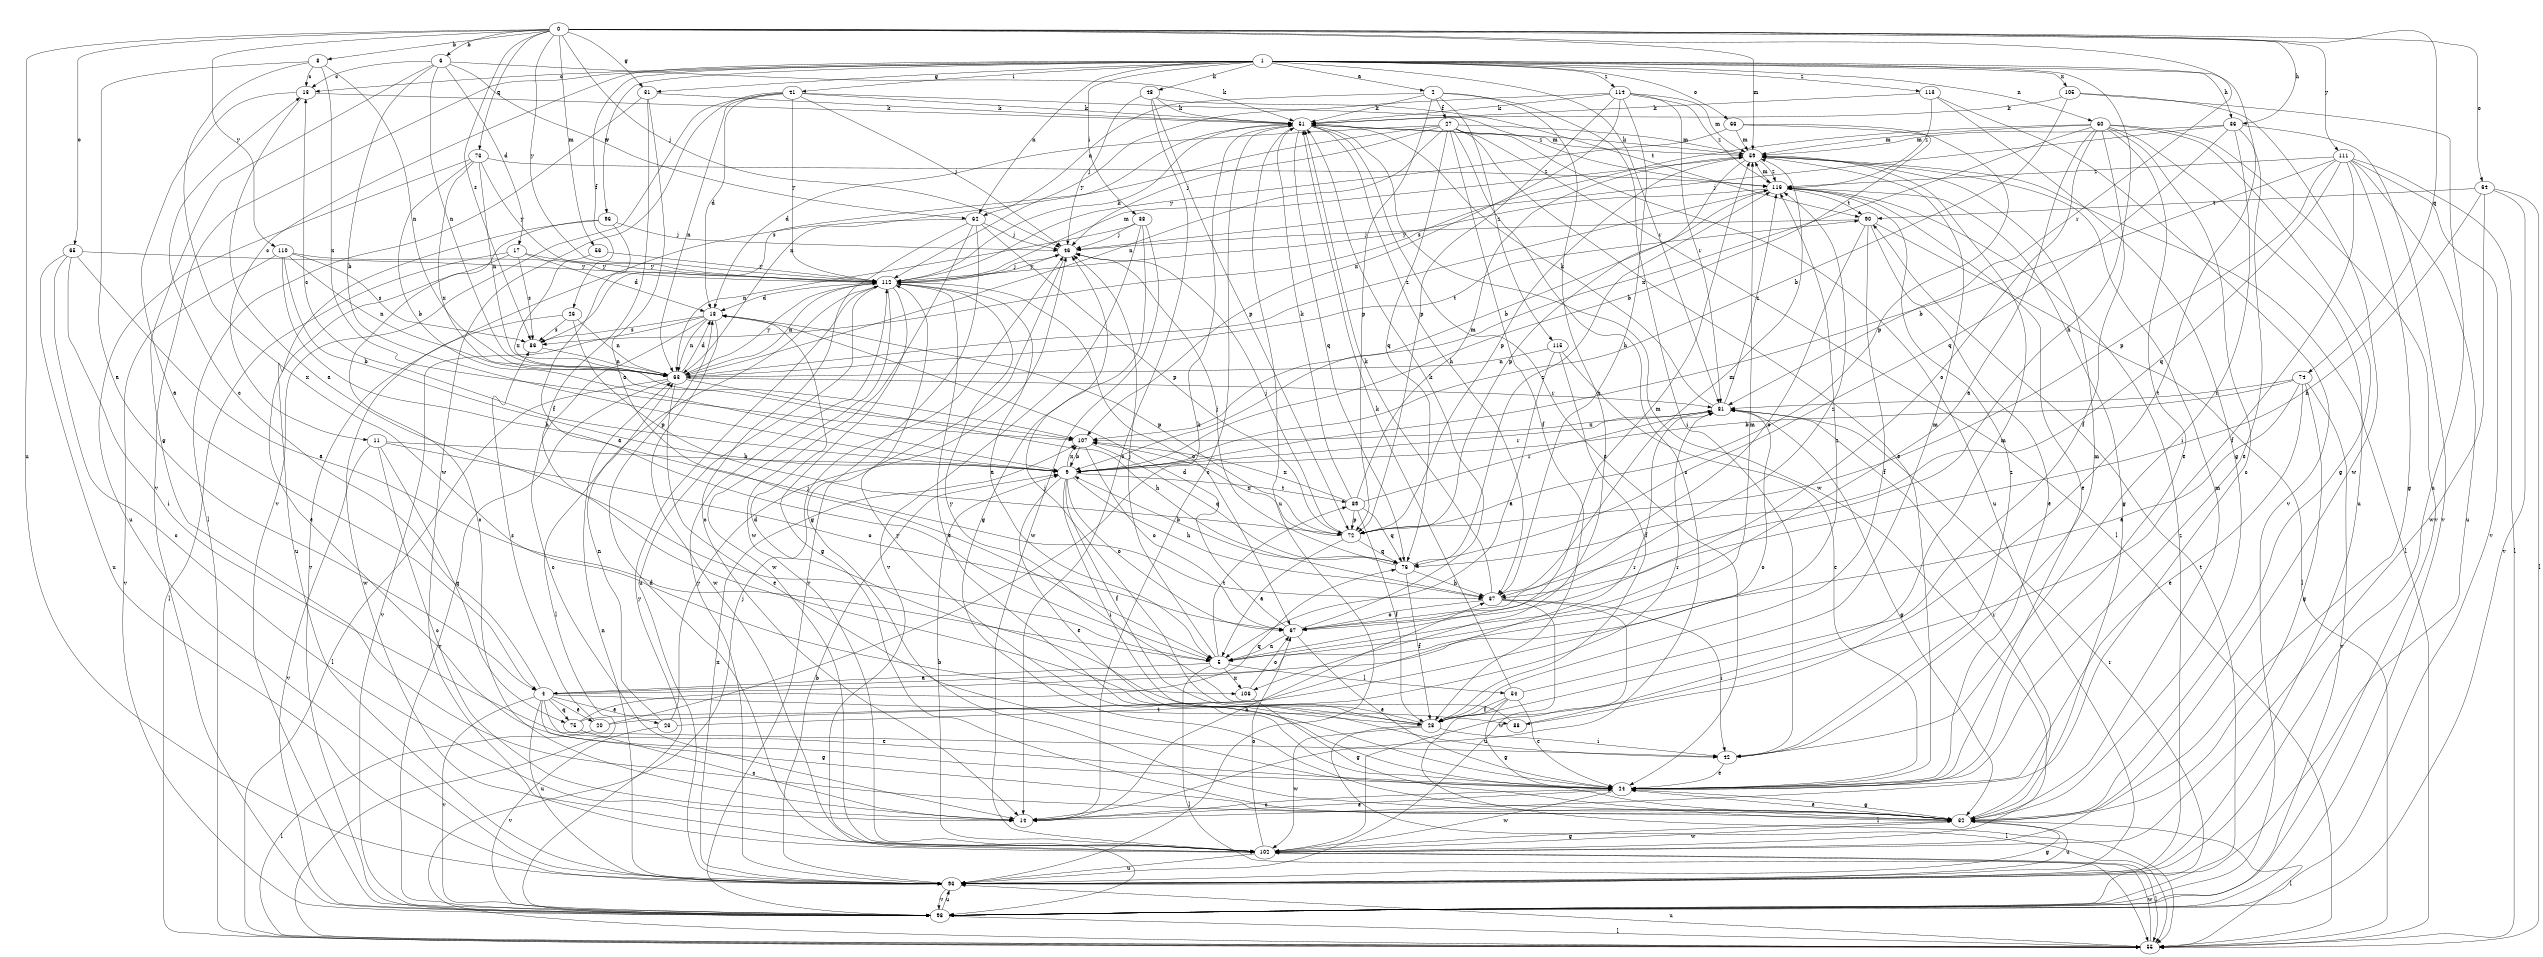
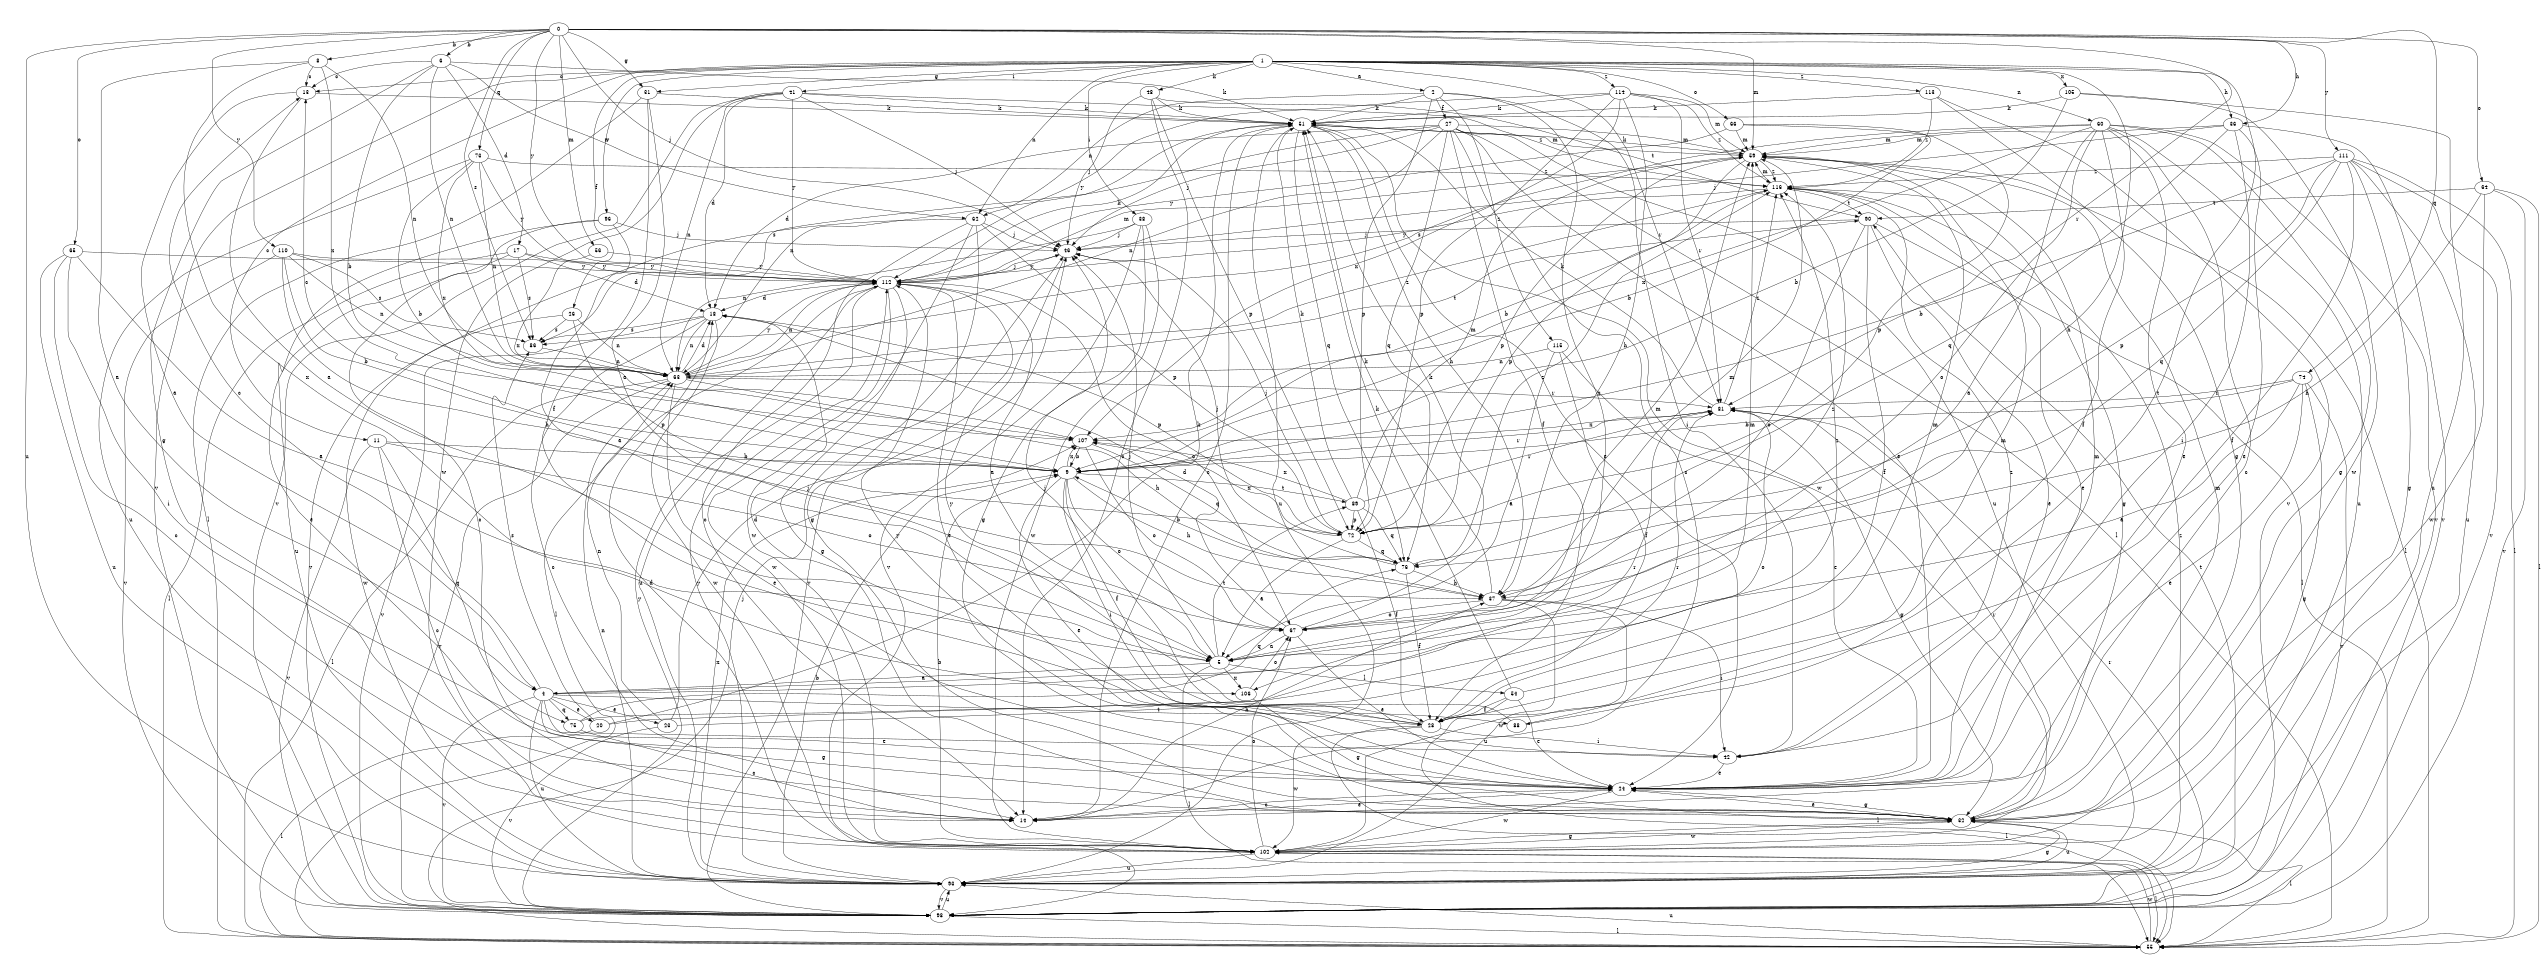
edge "54" -> "32": removed, label "g"
